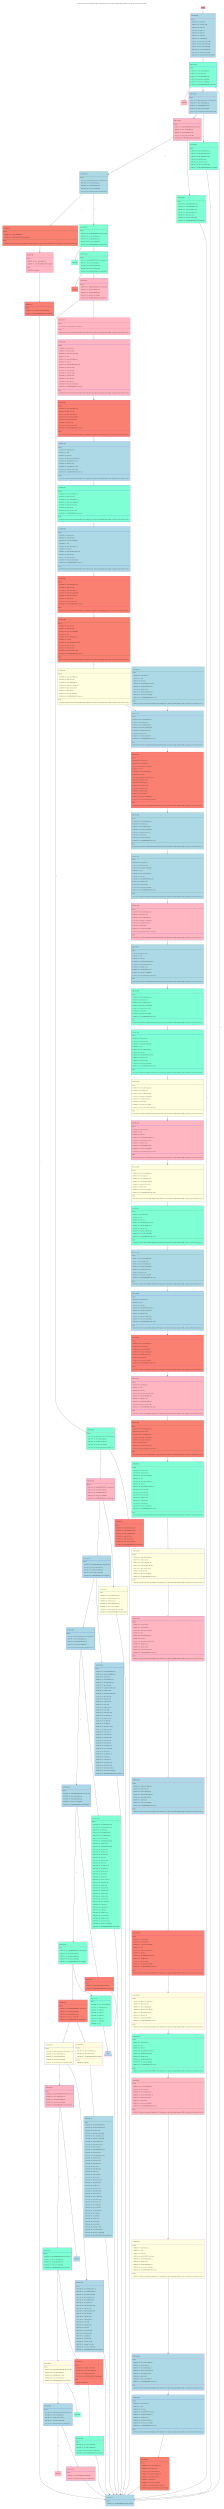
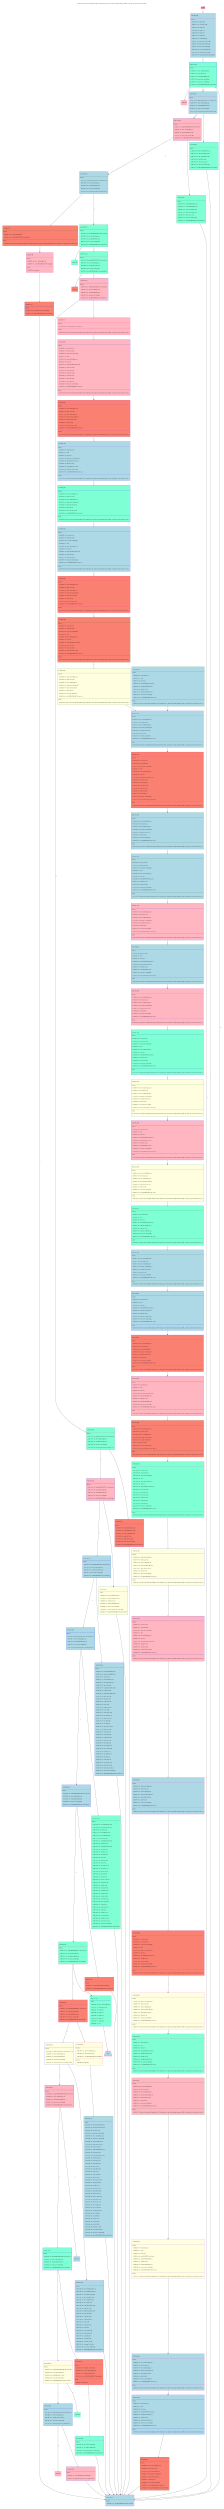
node "0x401d20 [39]": fillcolor aquamarine -> lightpink
